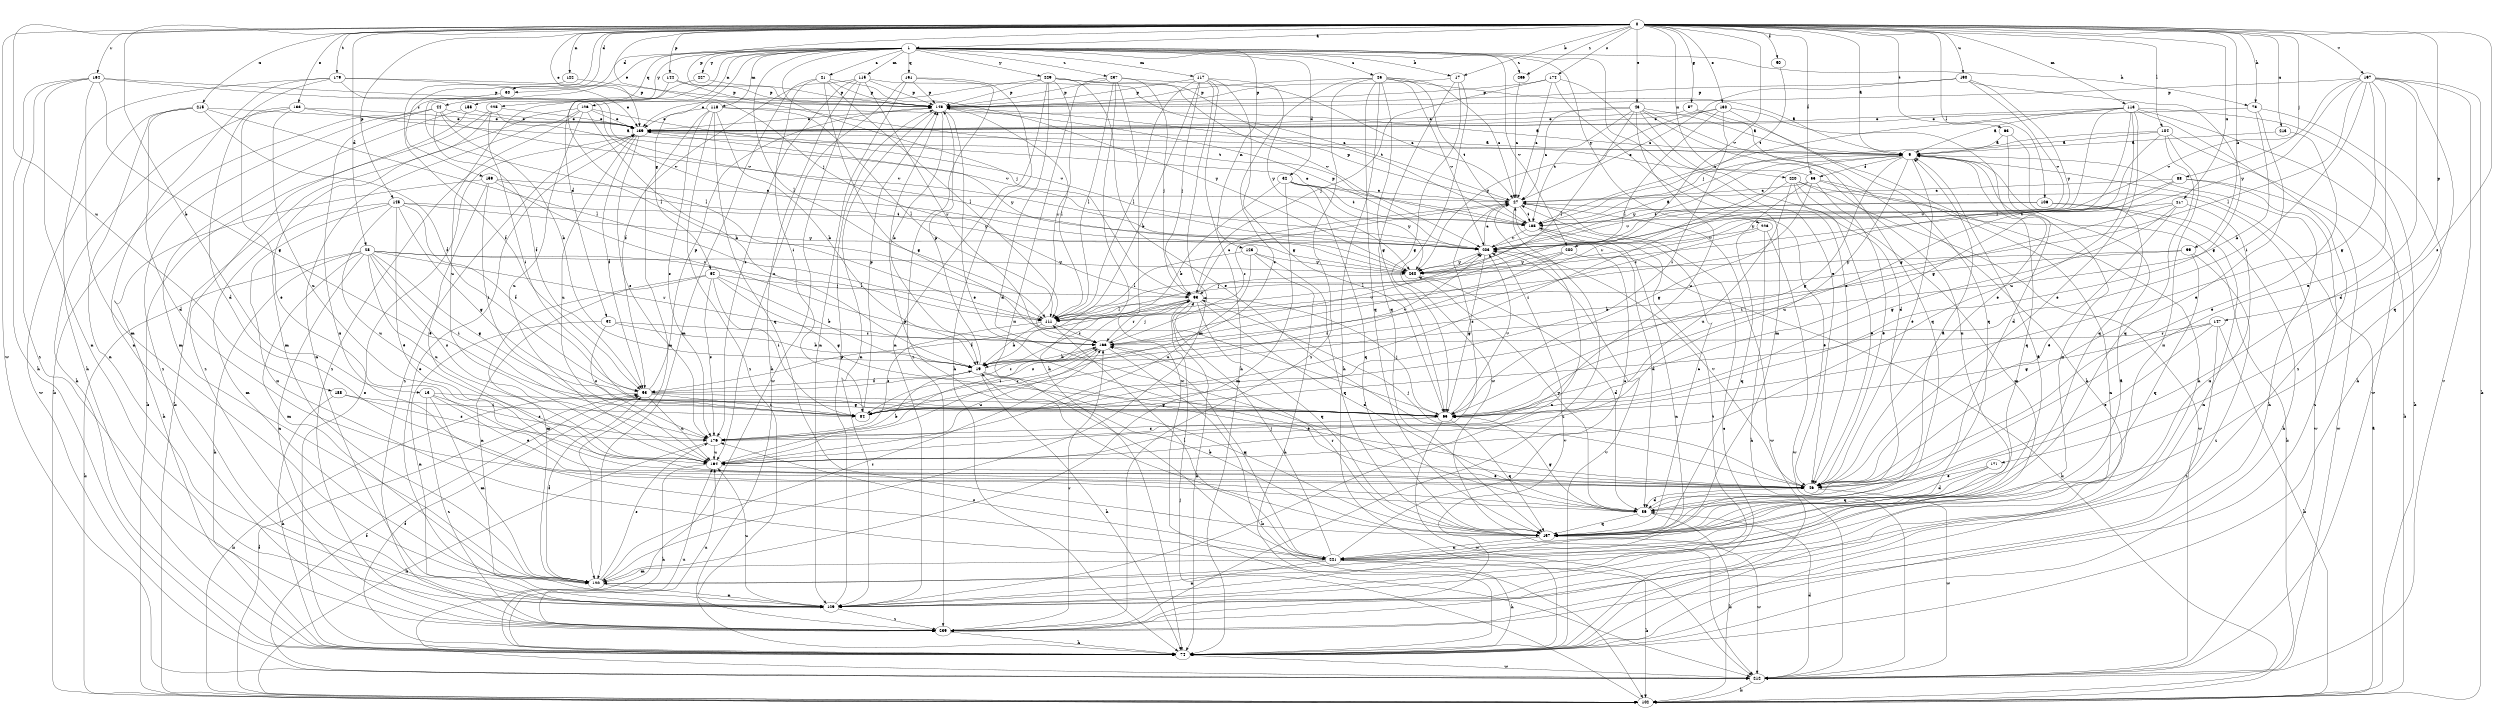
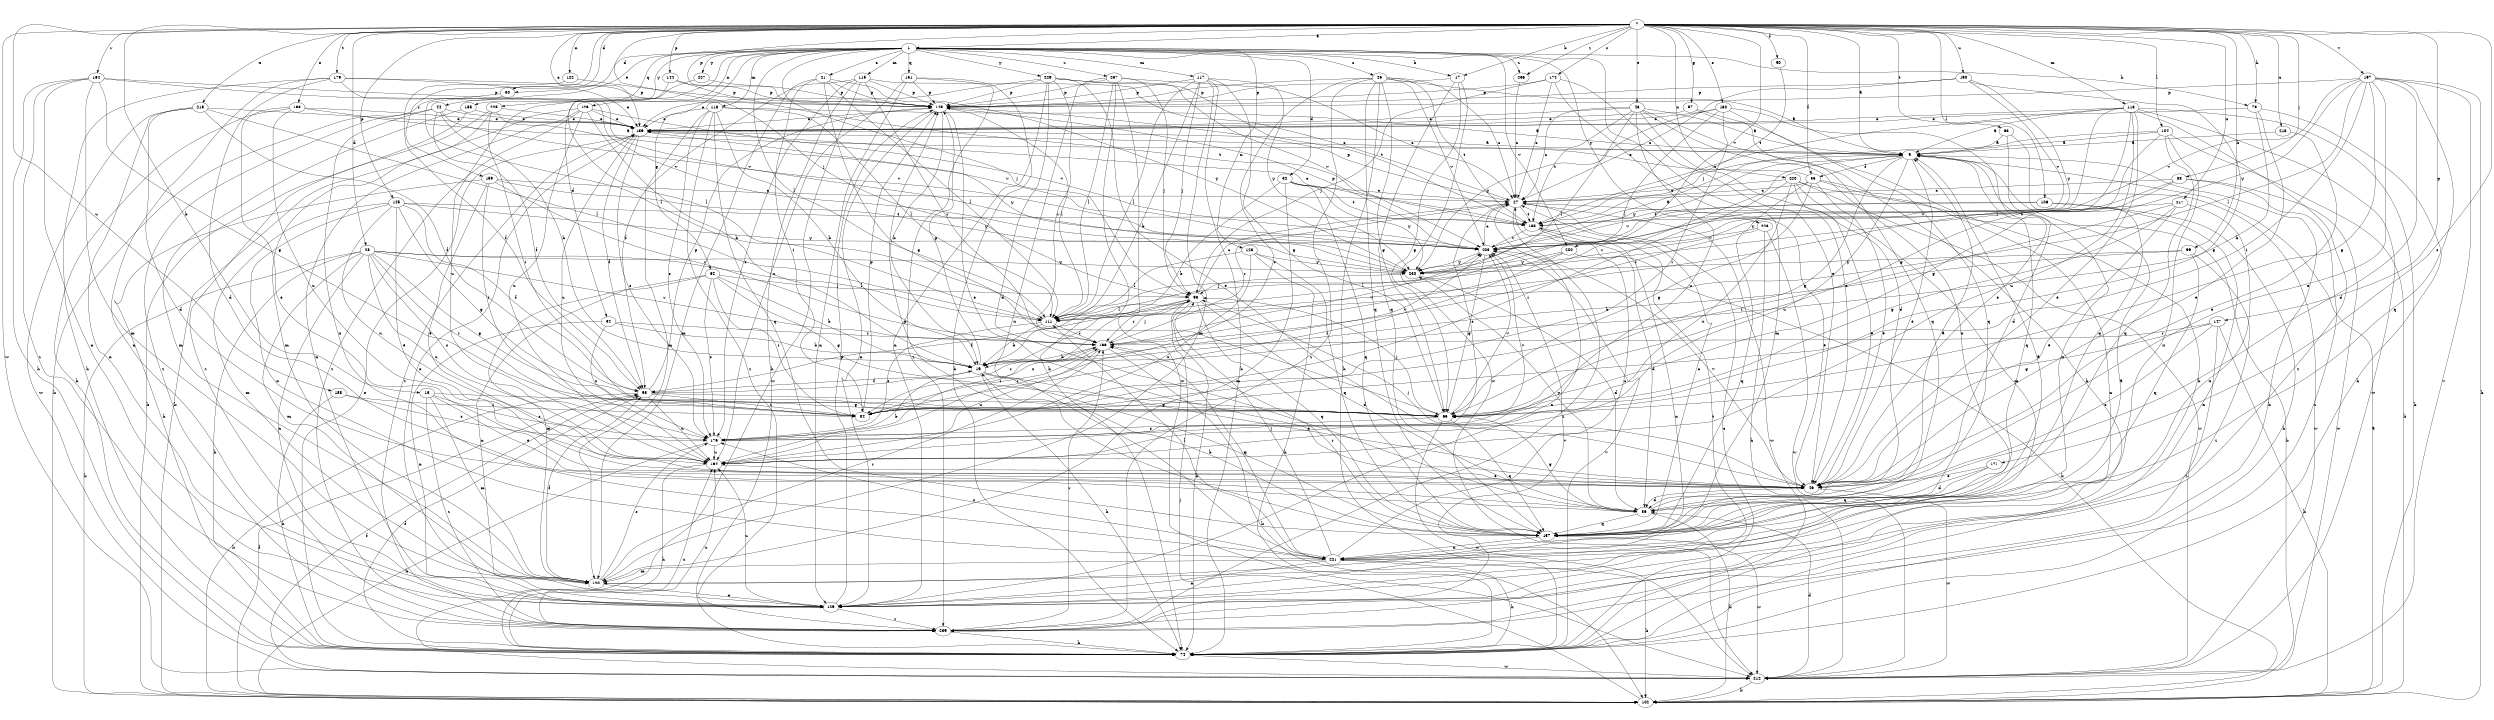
node "0": label "0" -> "7"
edge "220" -> "27": added, label "c"
edge "176" -> "203": added, label "v"
